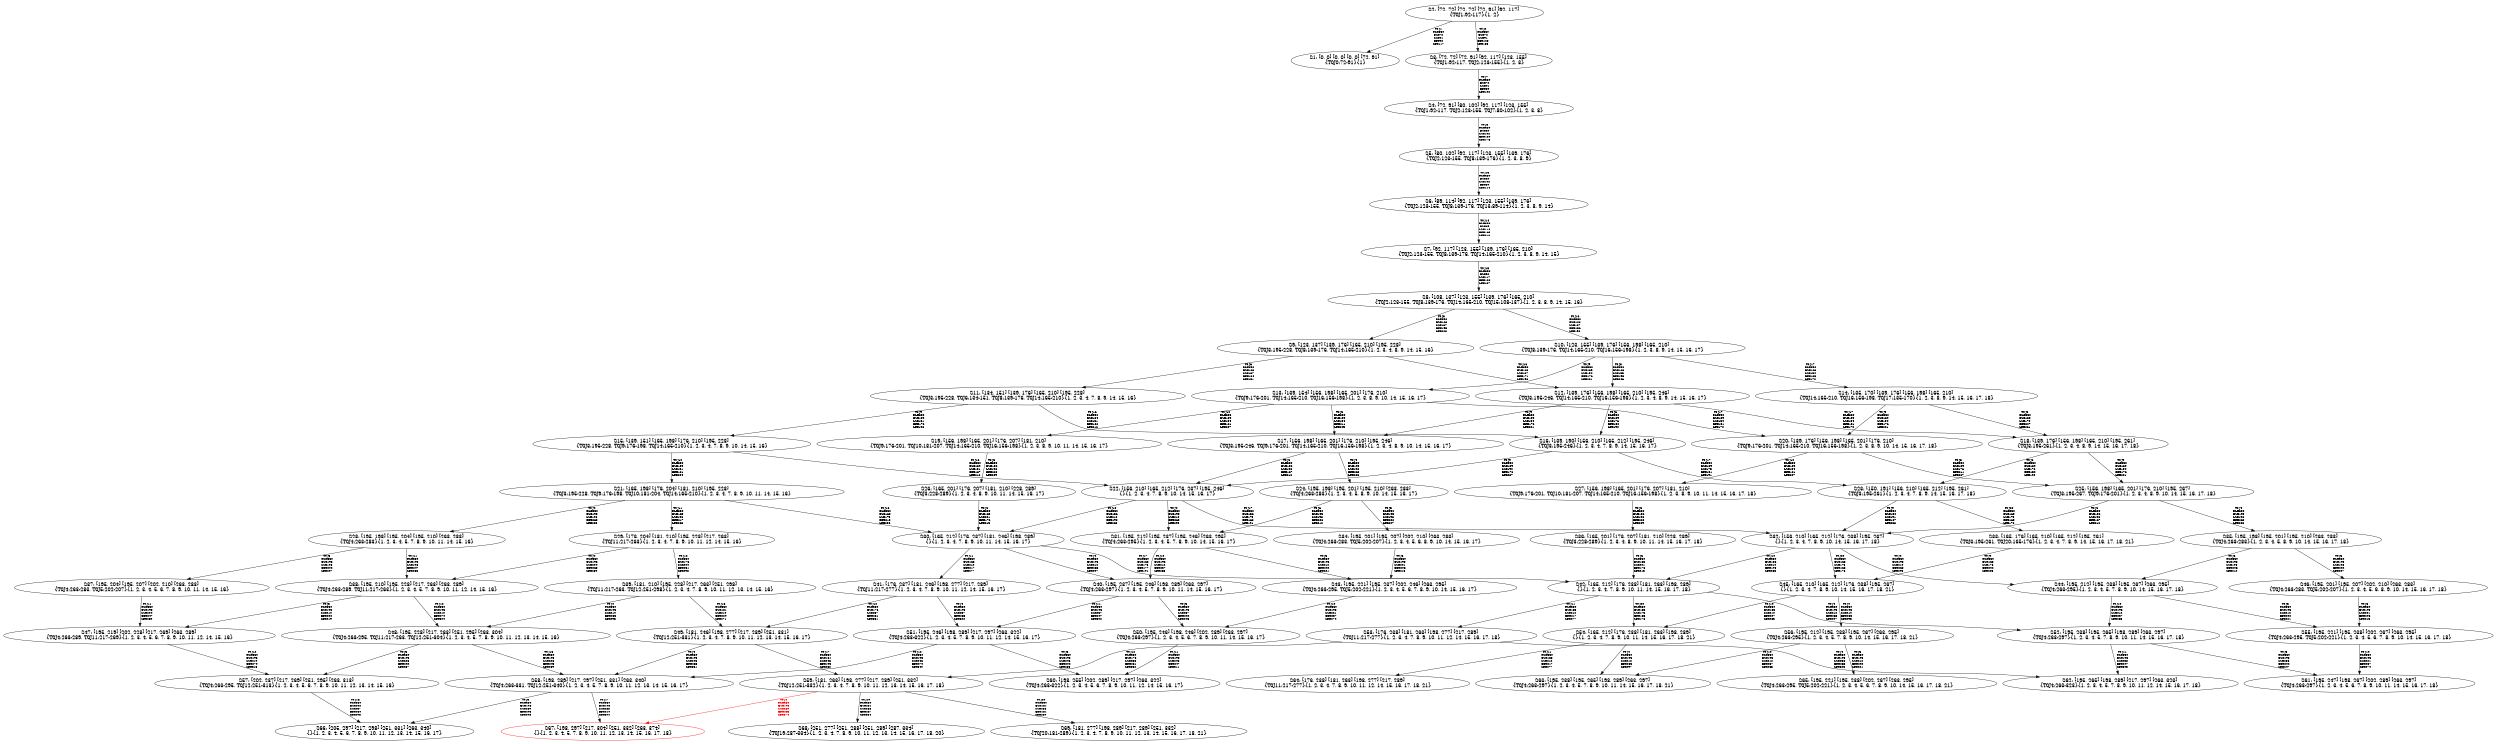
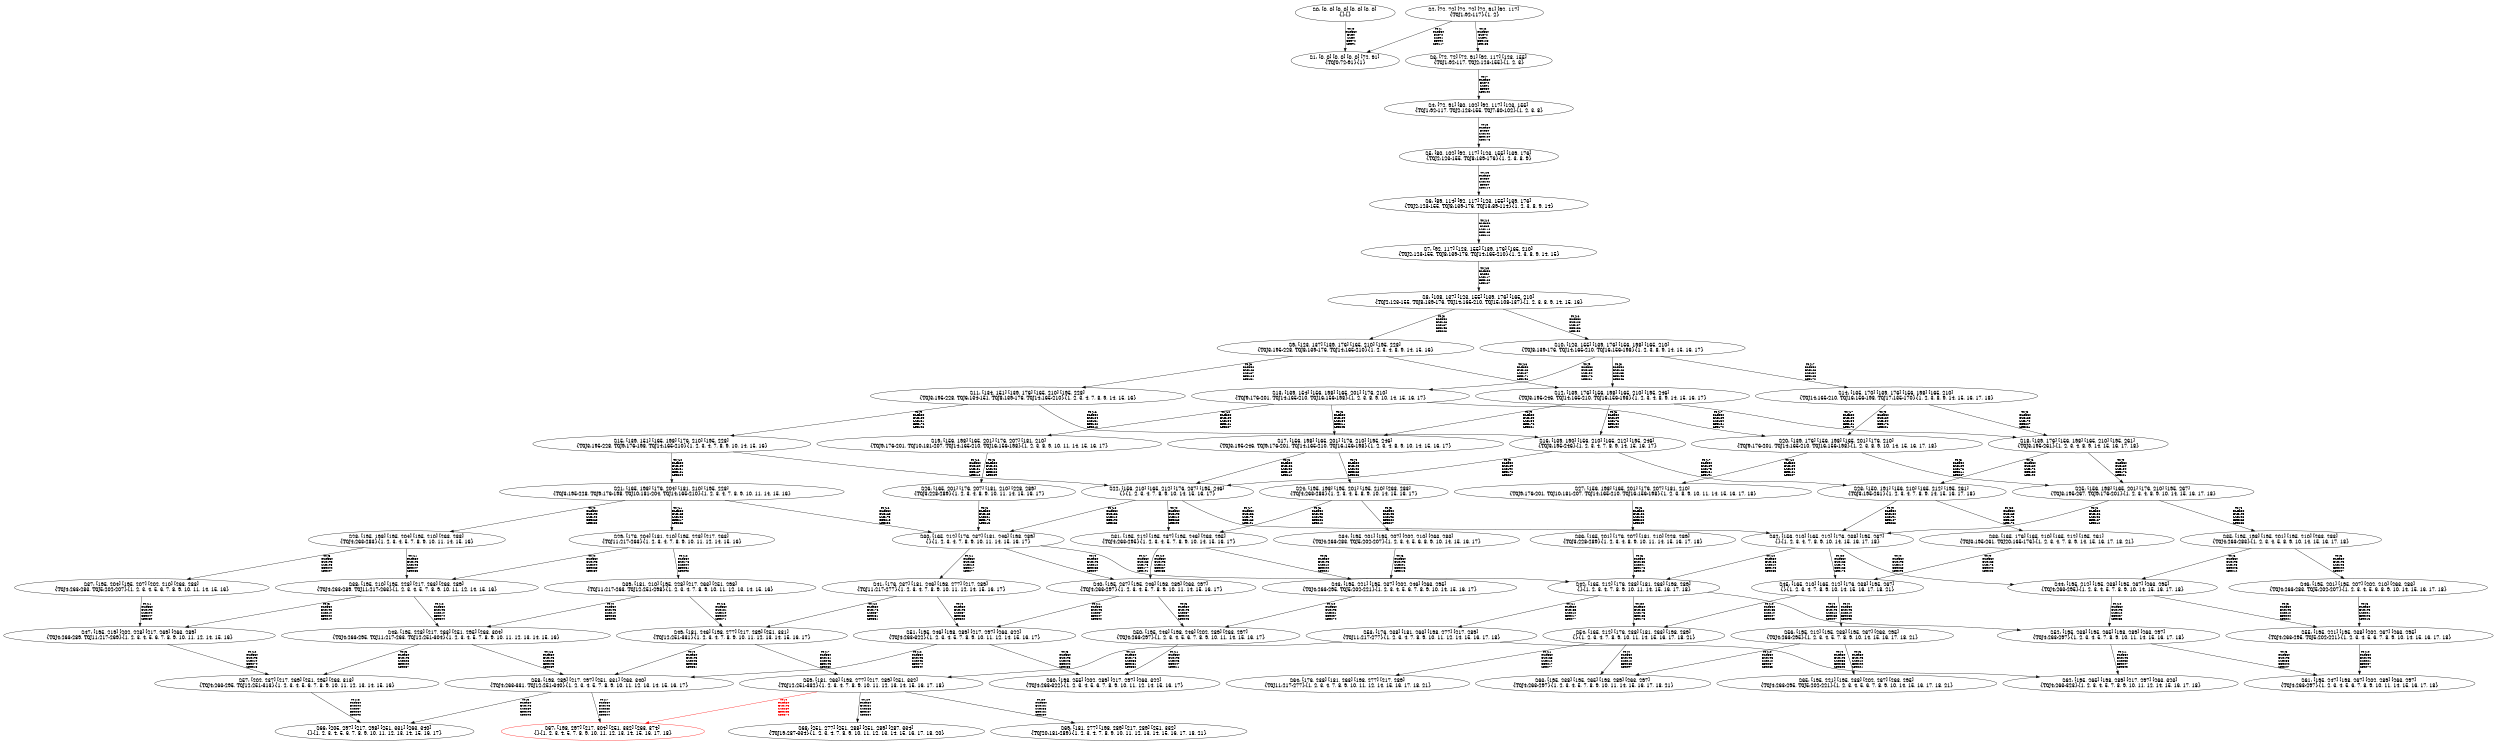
node "S0: [0, 0] [0, 0] [0, 0] [0, 0] {}{}": added
